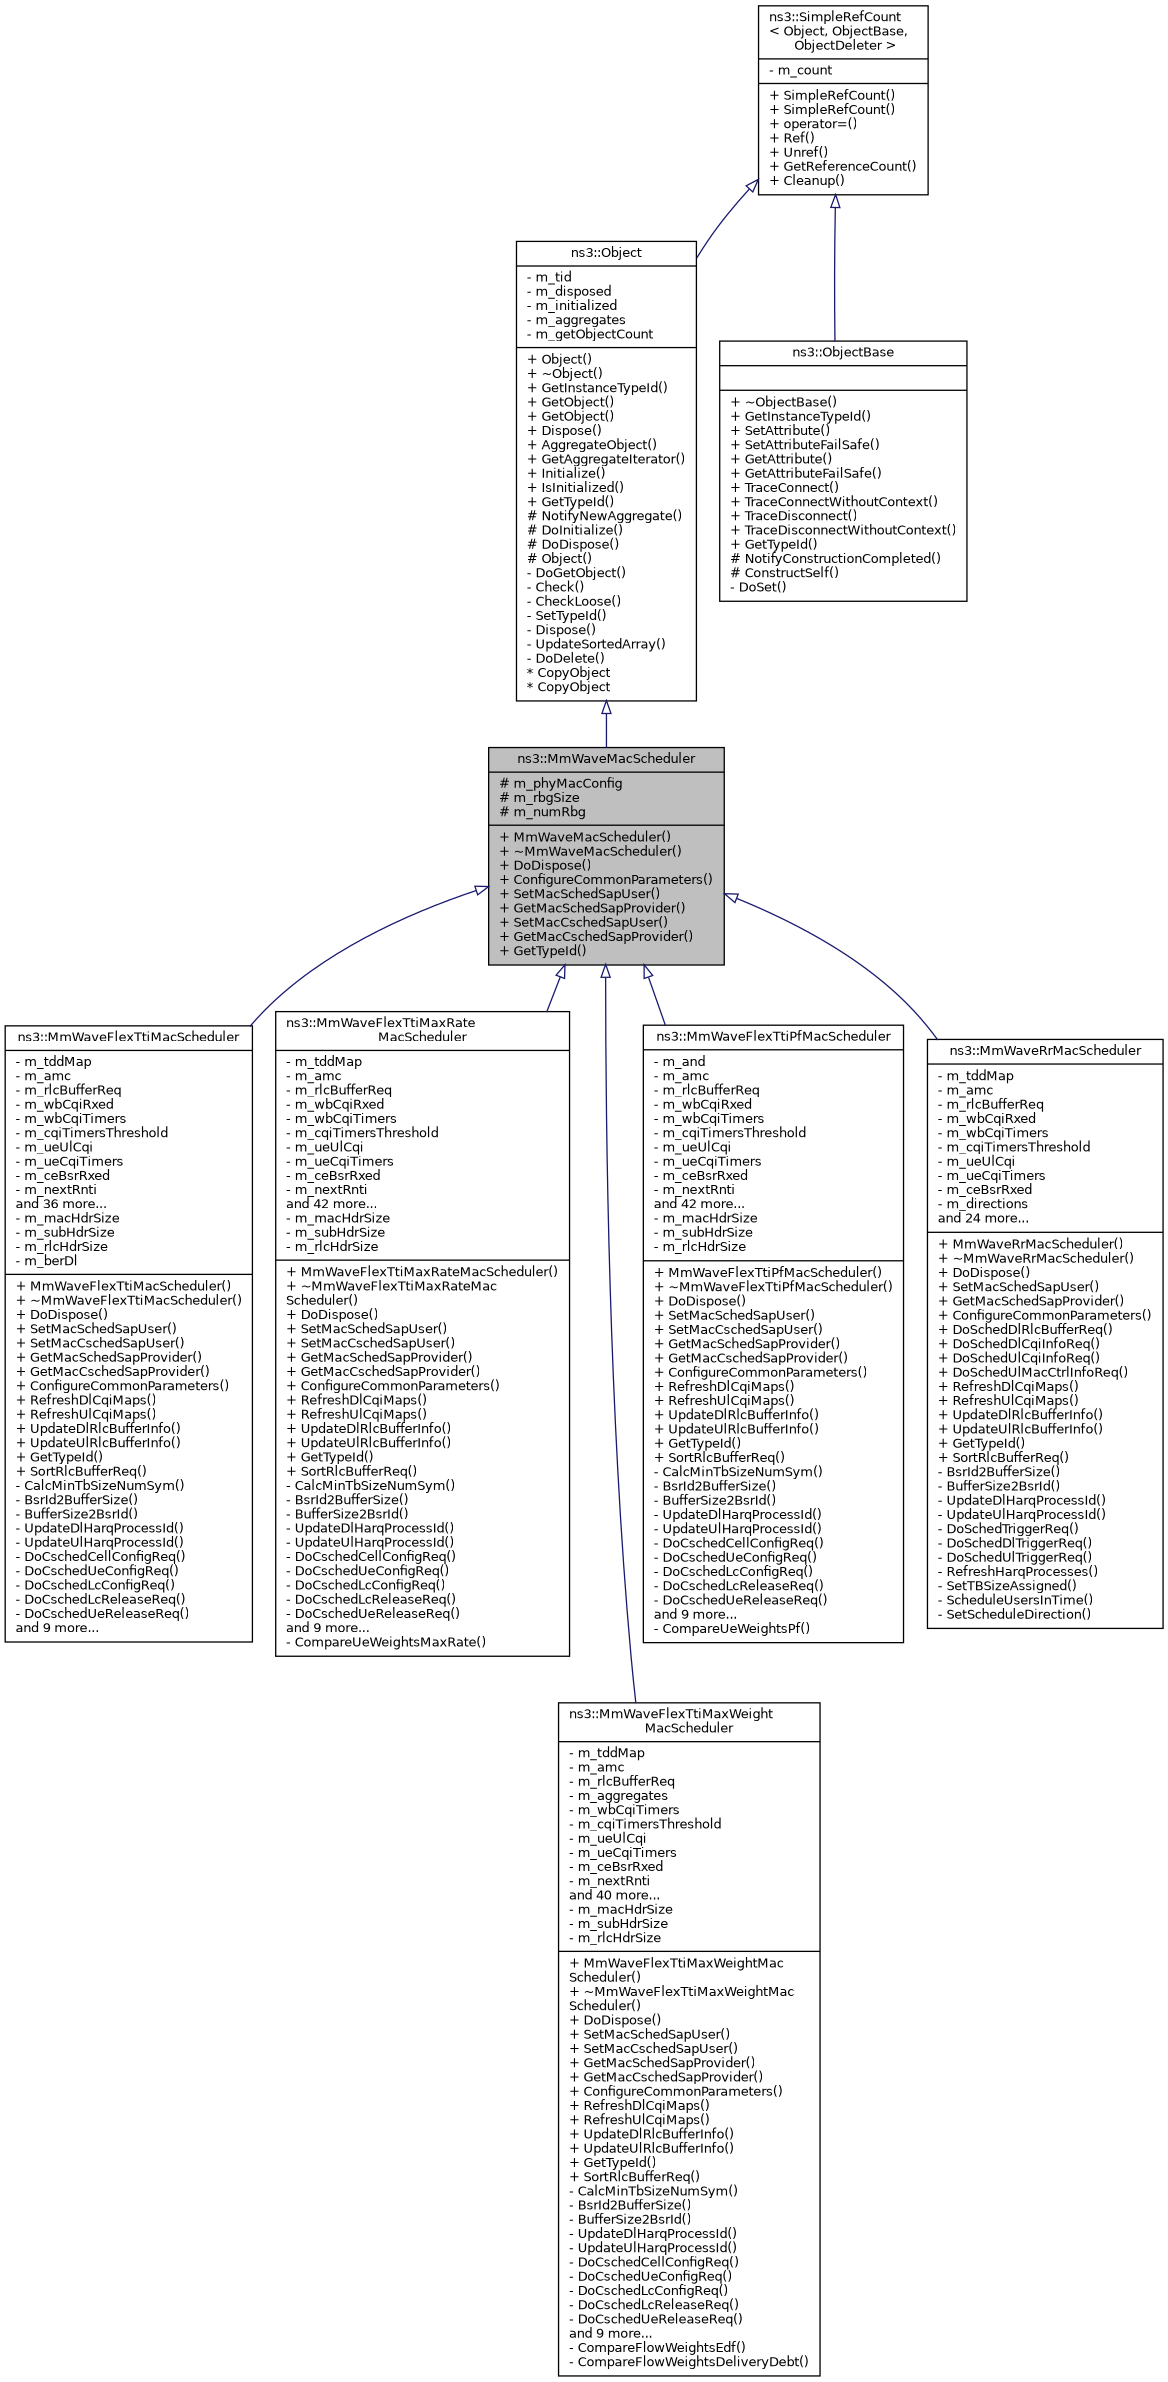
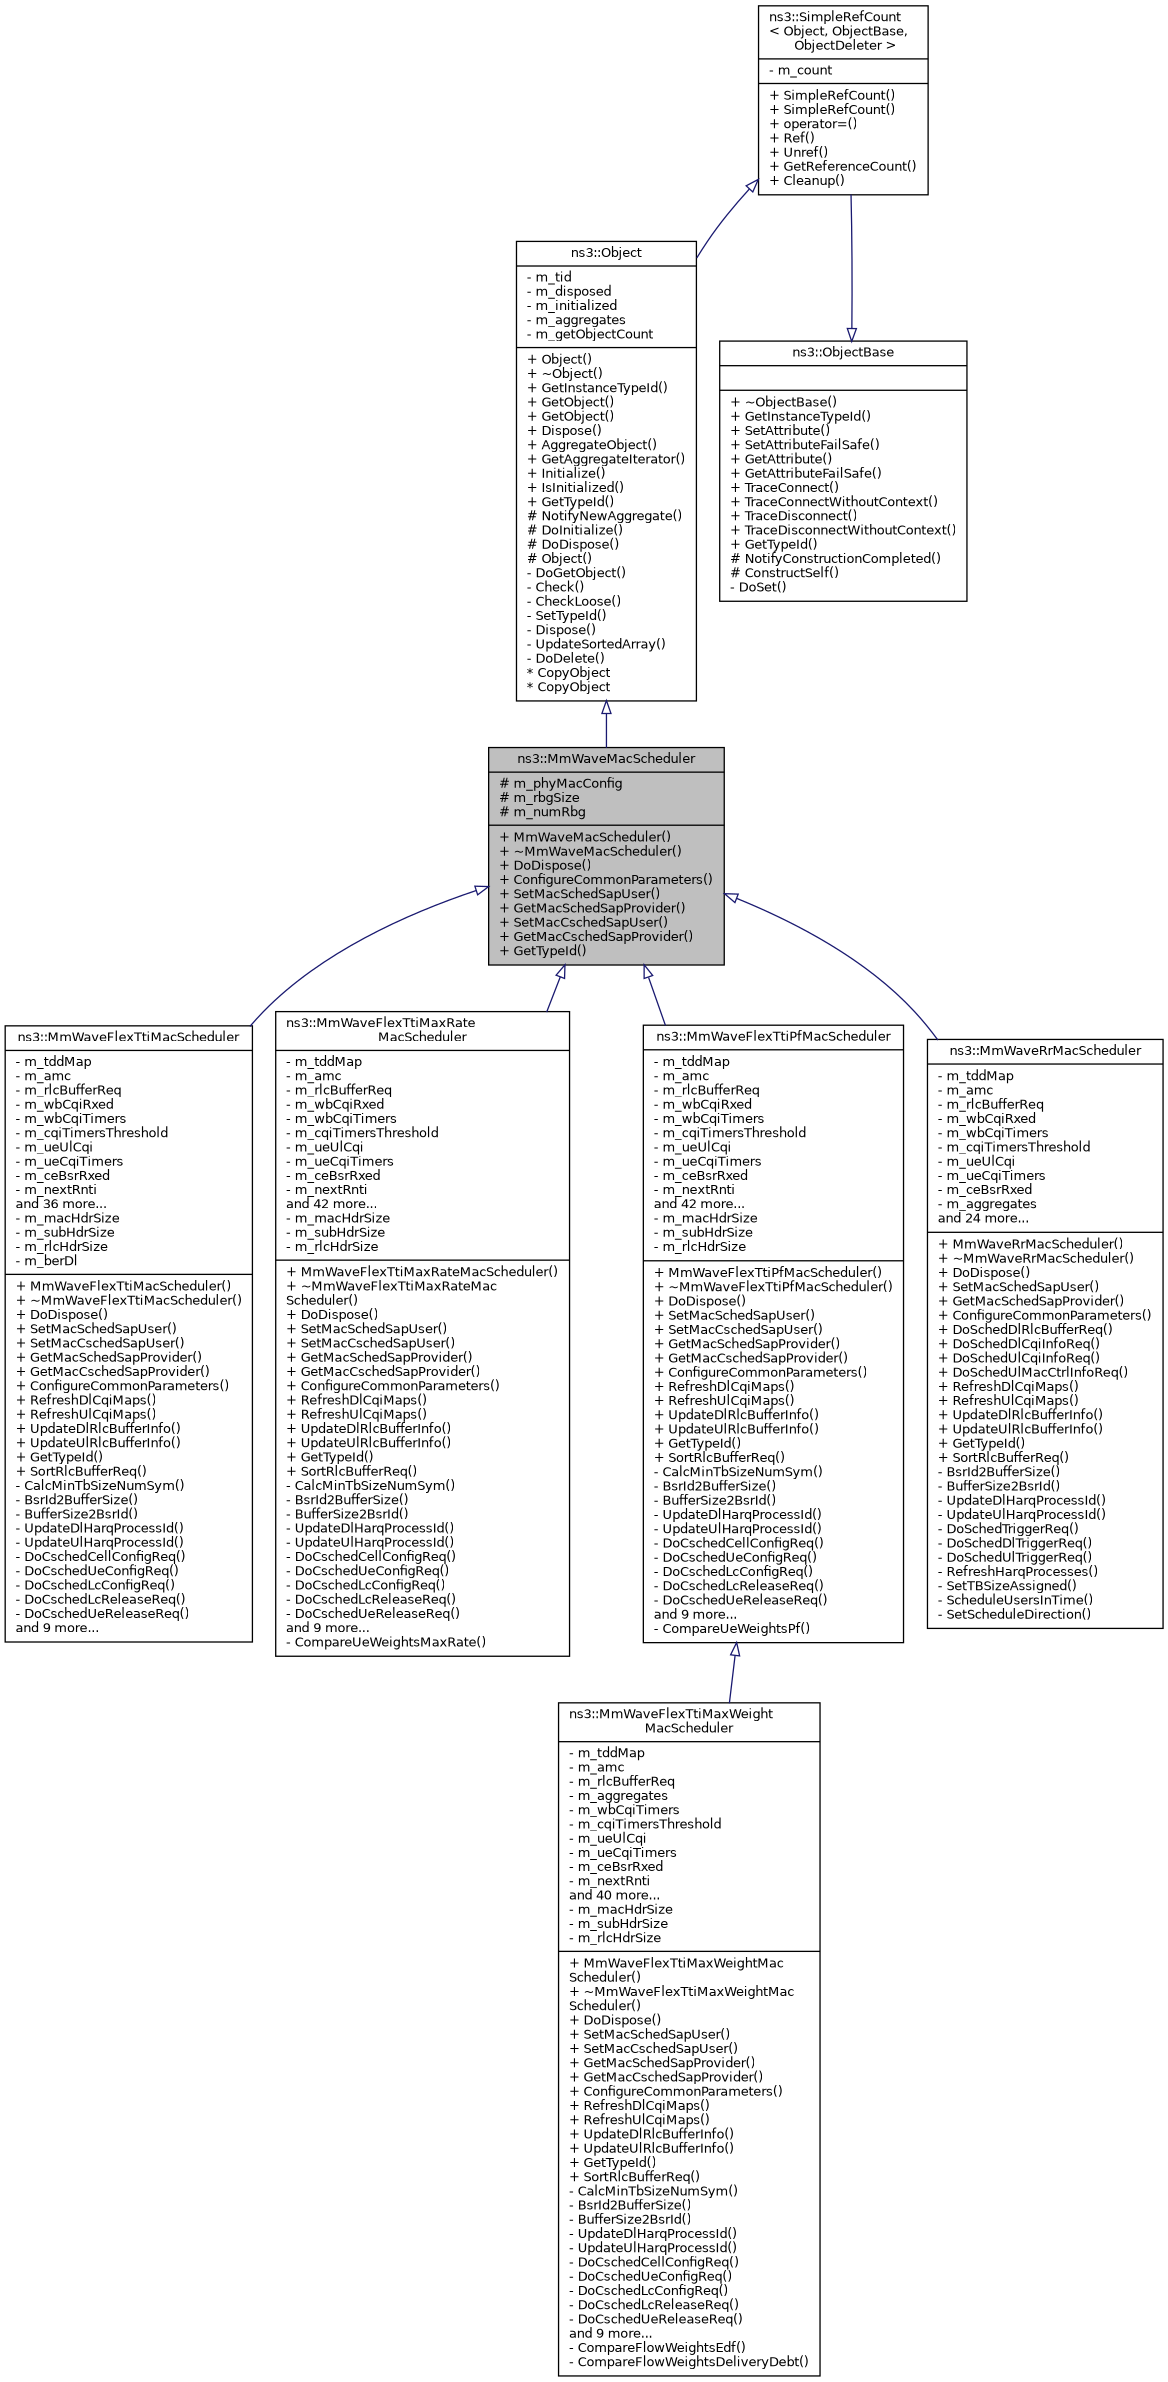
edge "ns3::ObjectBase" -> "ns3::SimpleRefCount": reversed
node "ns3::MmWaveFlexTtiPfMacScheduler": text "- m_and" -> "- m_tddMap"
node "ns3::MmWaveRrMacScheduler": text "- m_directions" -> "- m_aggregates"
edge "ns3::MmWaveFlexTtiMaxWeight" -> "ns3::MmWaveMacScheduler": now "ns3::MmWaveFlexTtiMaxWeight" -> "ns3::MmWaveFlexTtiPfMacScheduler"
